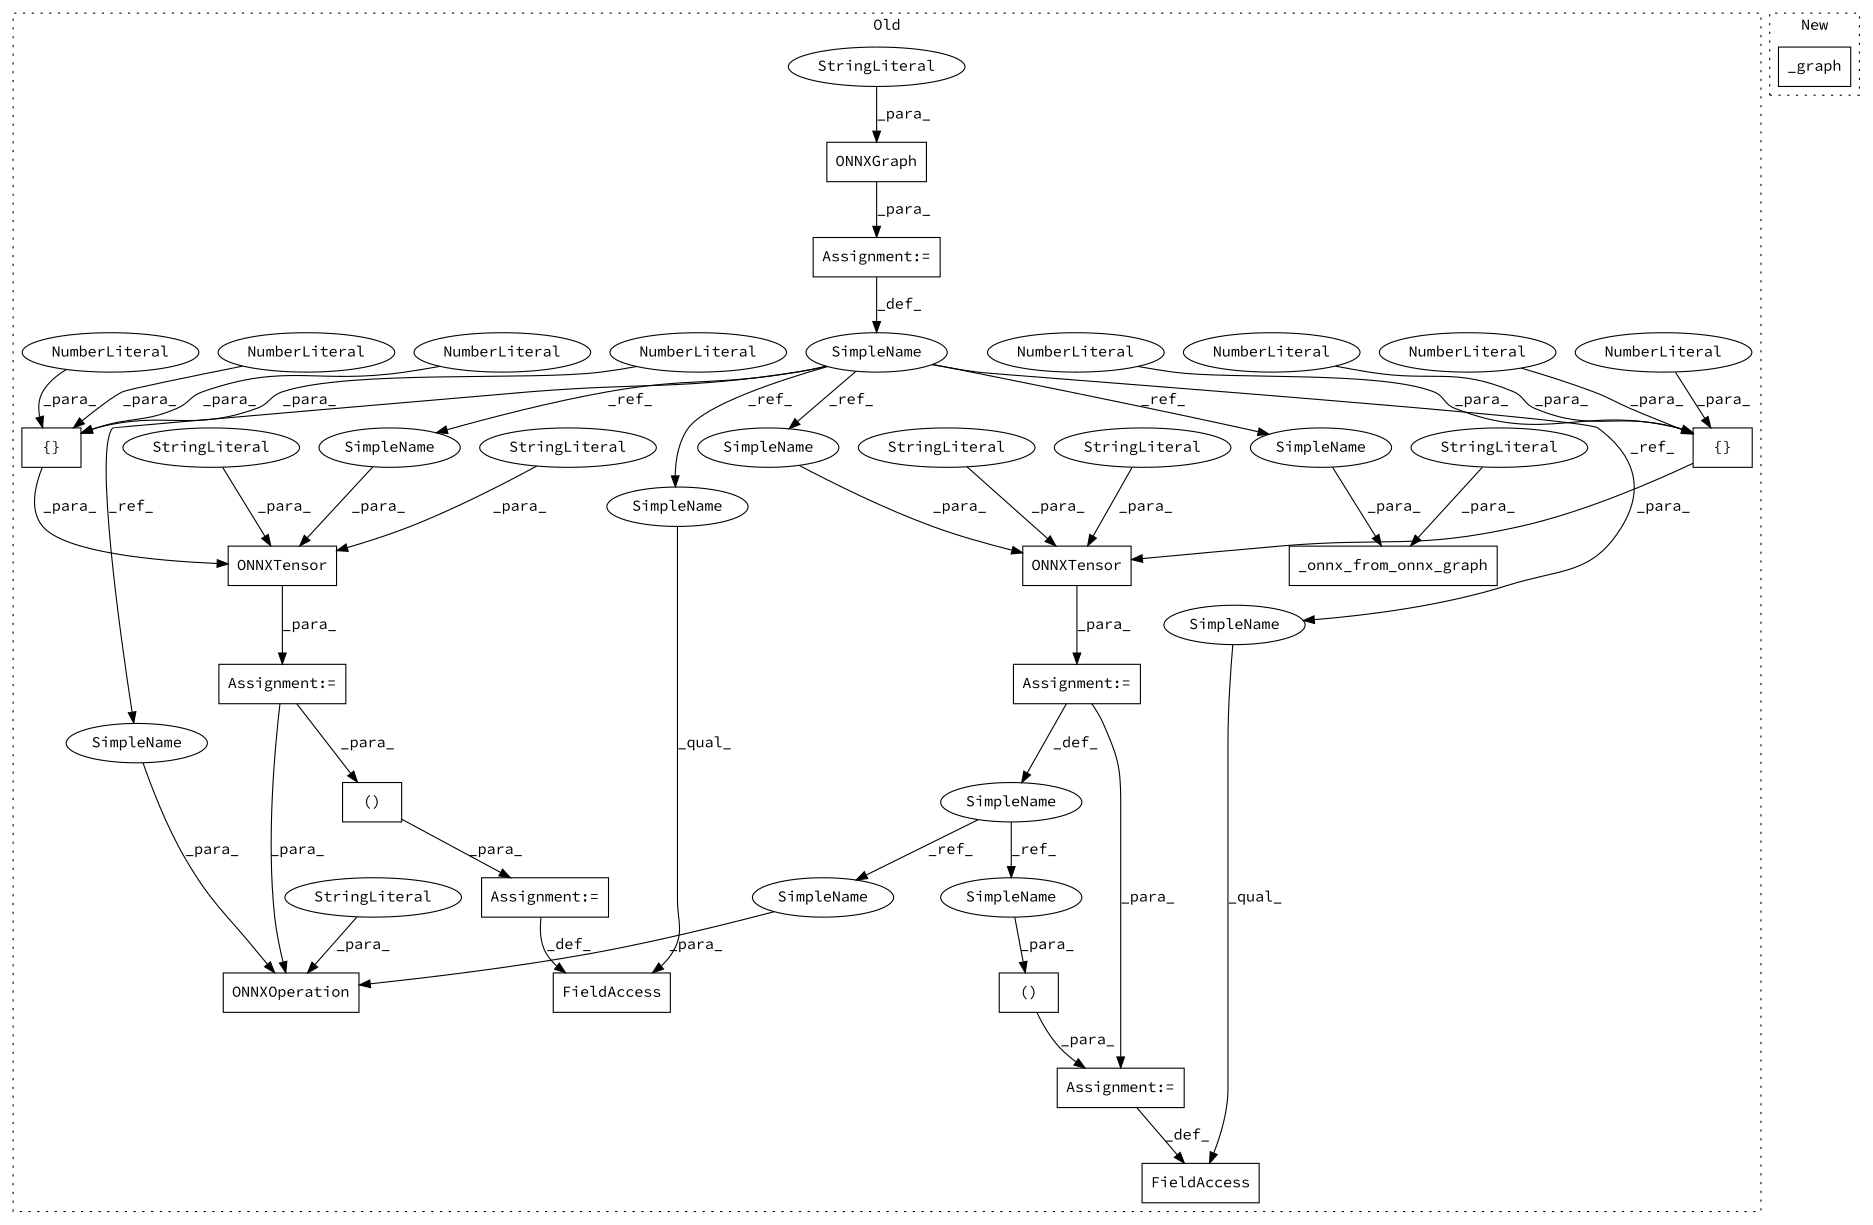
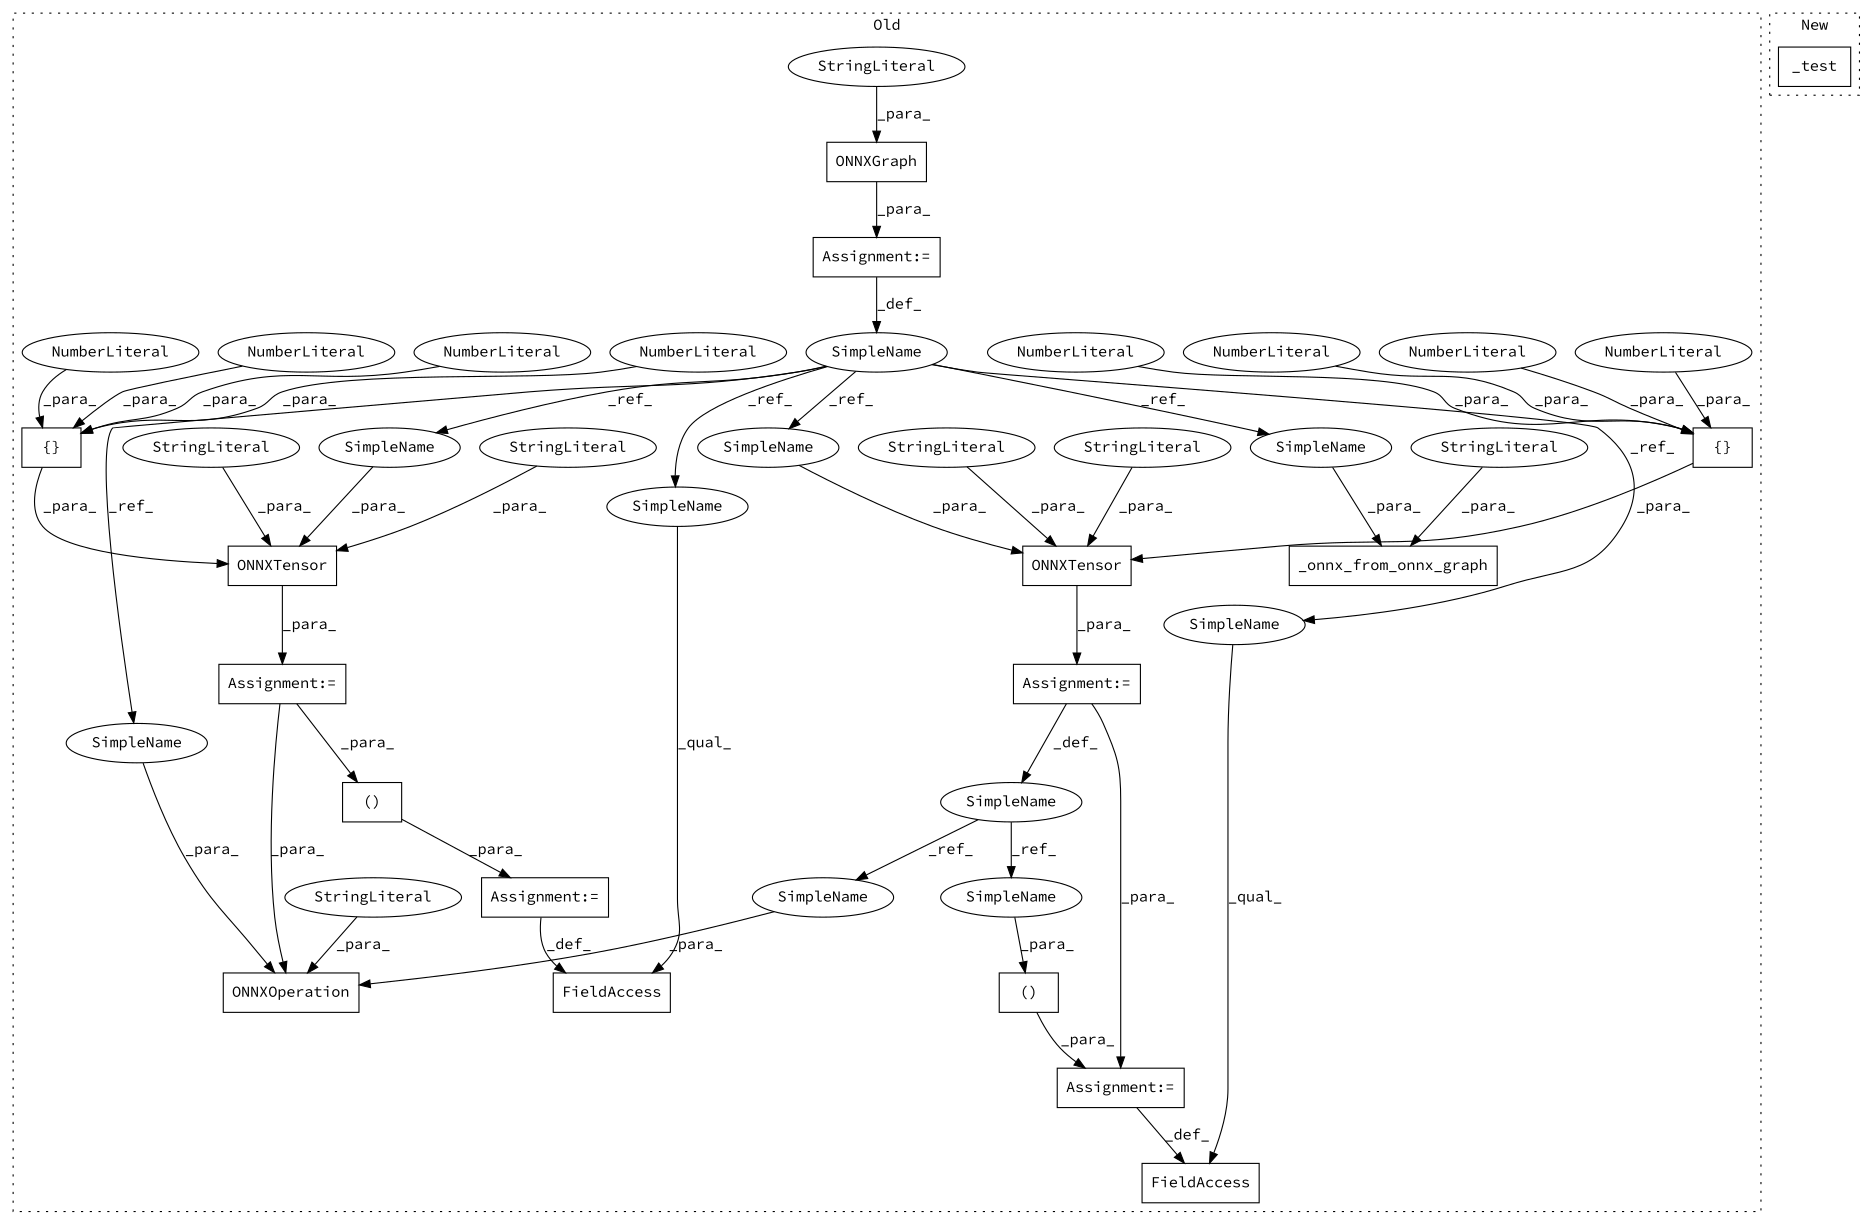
node "_graph": label "_graph" -> "_test"
